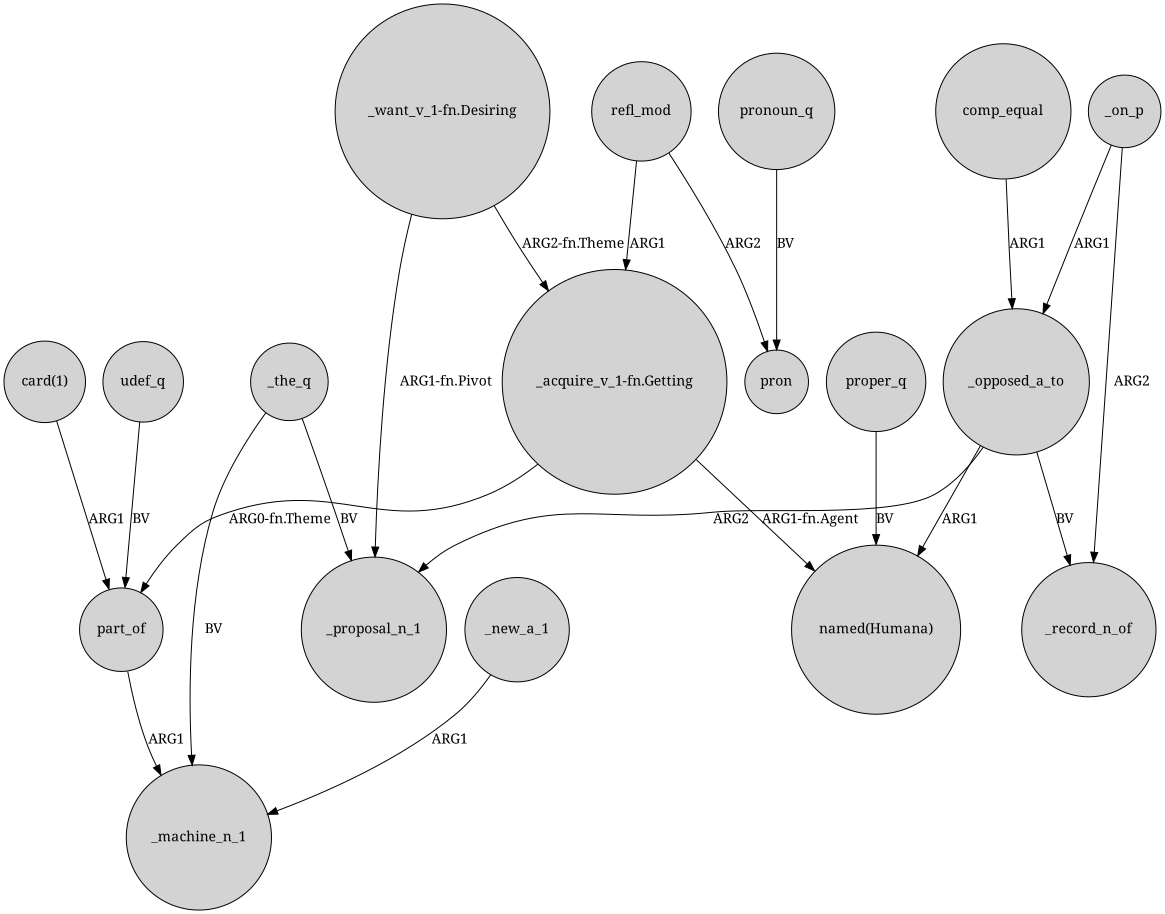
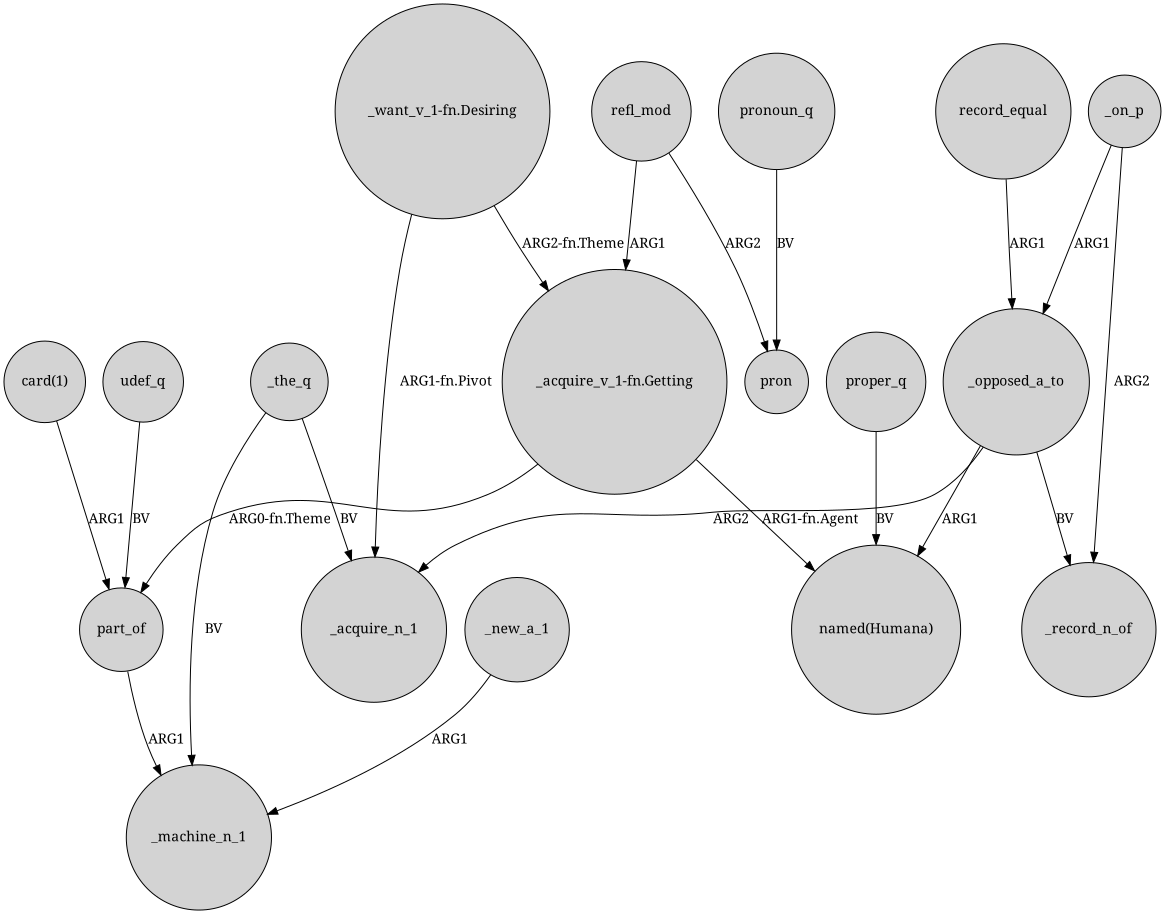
node "comp_equal": label "comp_equal" -> "record_equal"
node "_proposal_n_1": label "_proposal_n_1" -> "_acquire_n_1"
